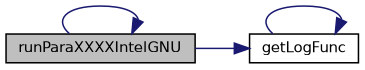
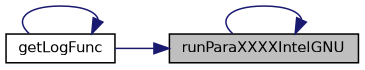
edge "runParaXXXXIntelGNU" -> "getLogFunc": reversed
